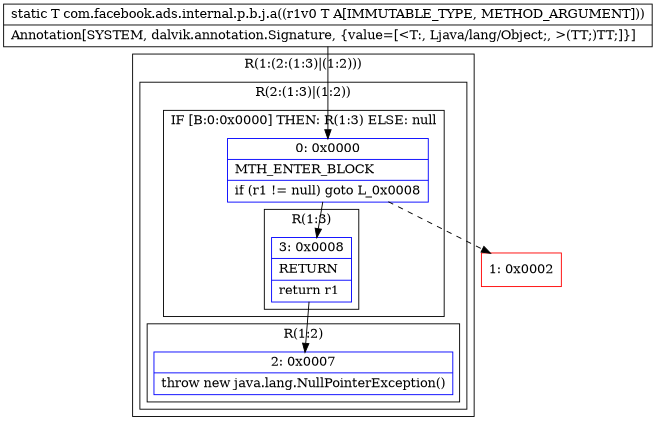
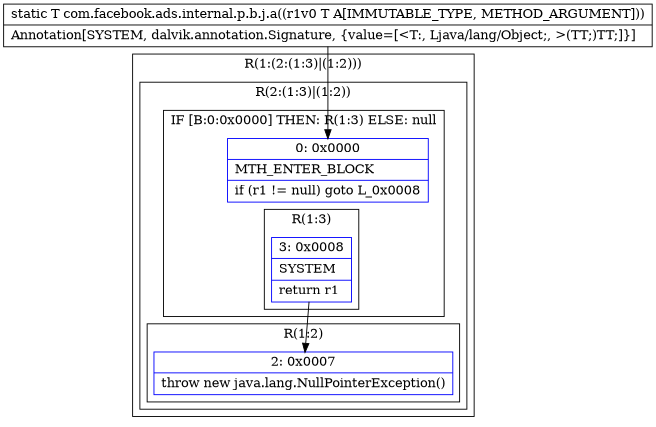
edge "0: 0x0000" -> "3: 0x0008": removed
node "3: 0x0008": text "RETURN" -> "SYSTEM"
node "1: 0x0002": removed
